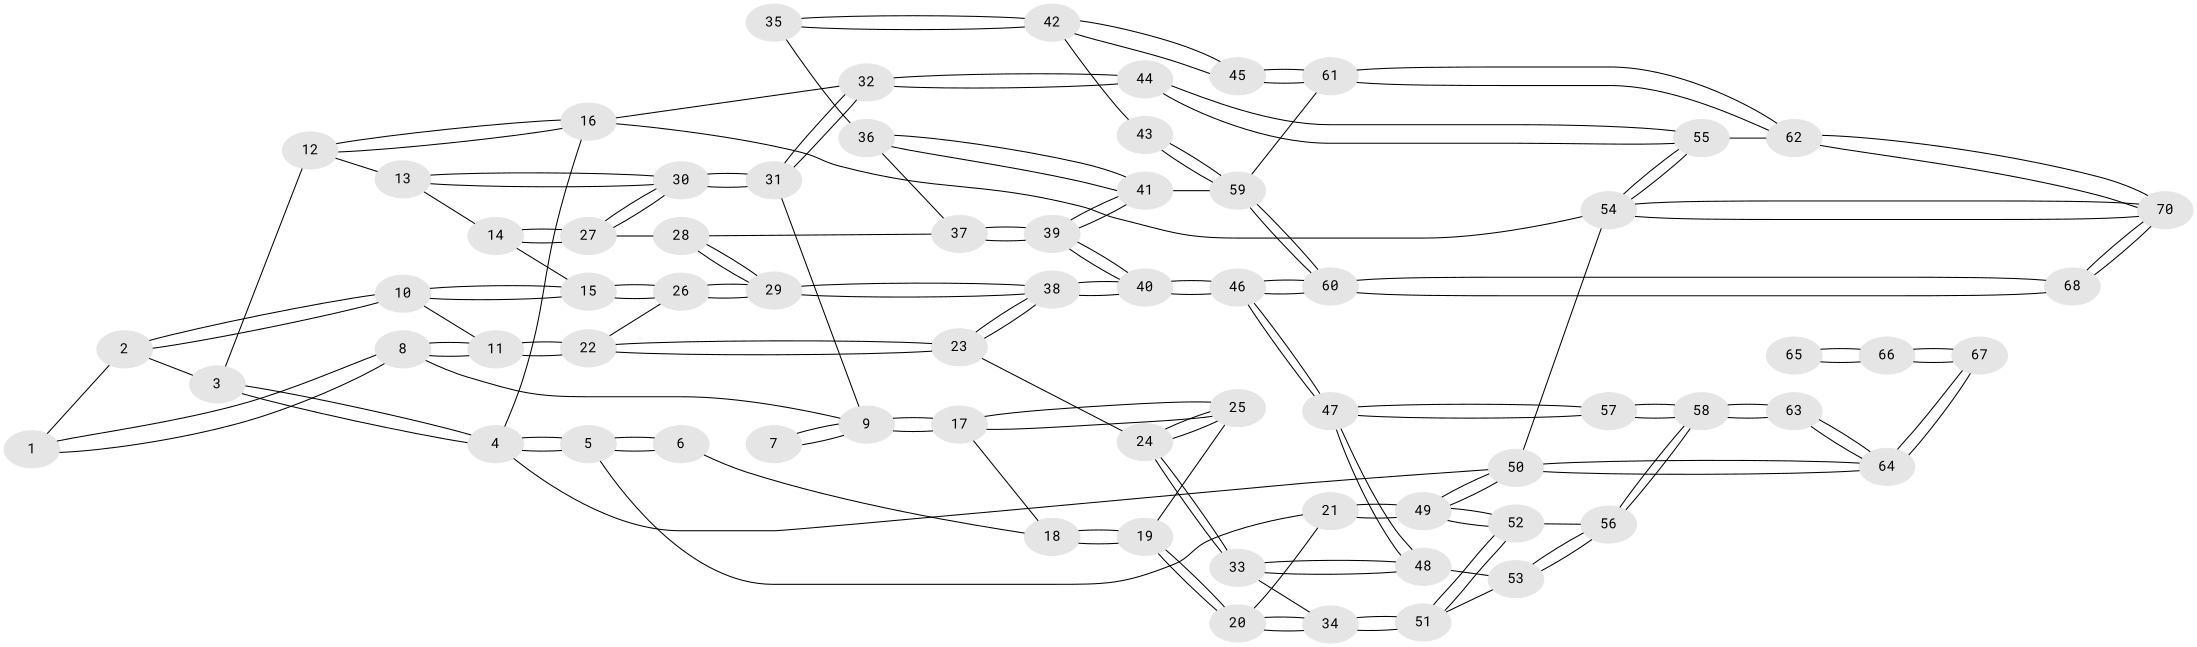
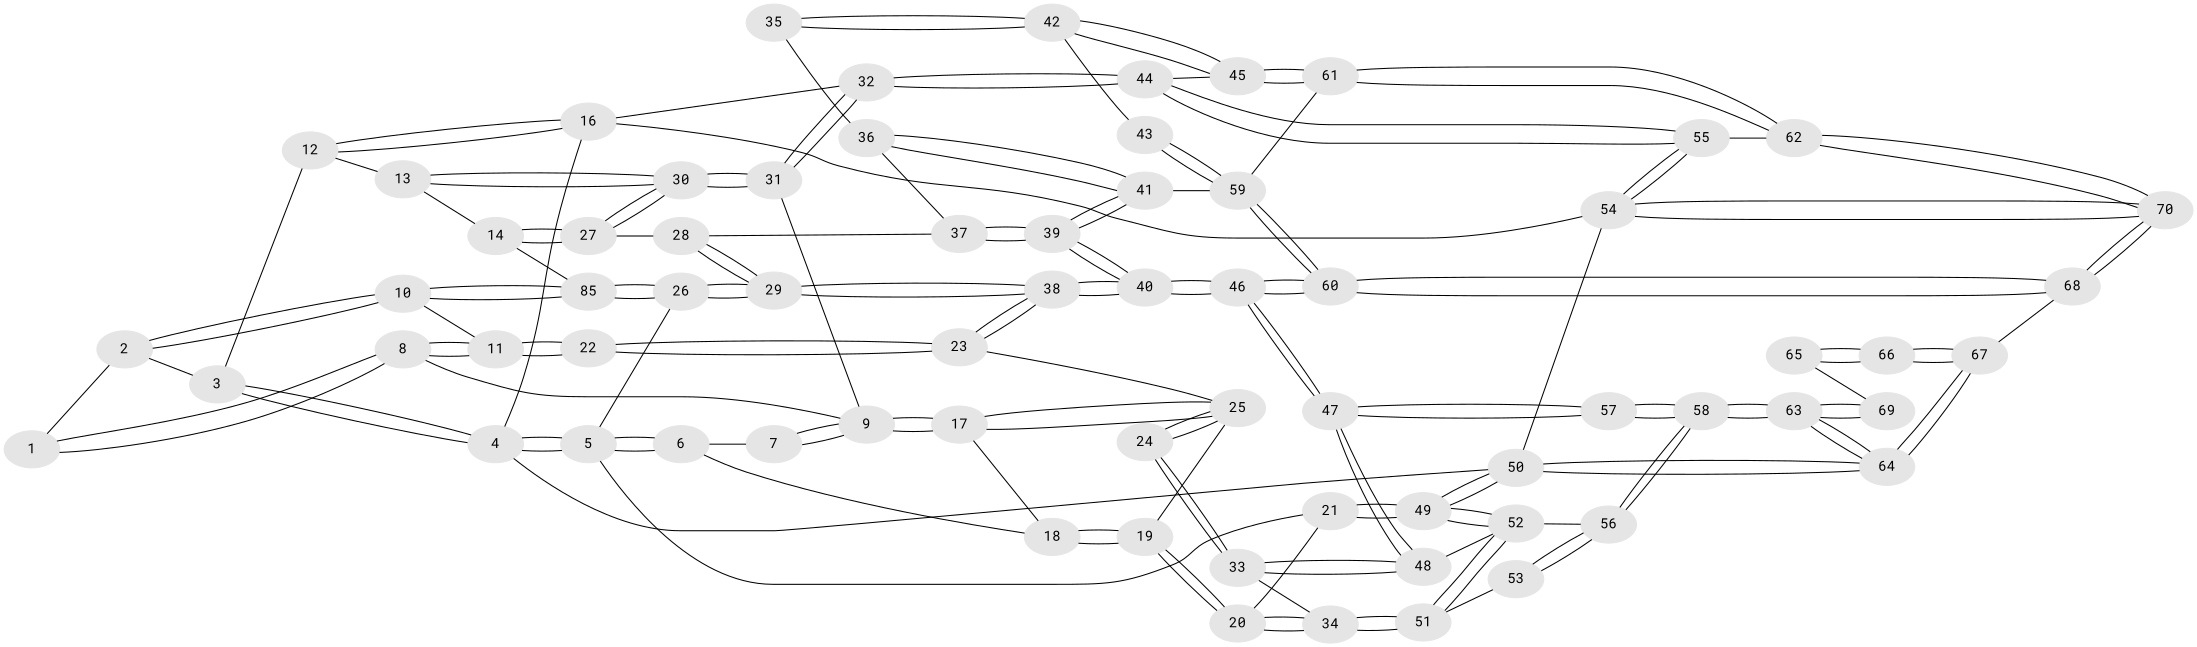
edge "45" -- "44": added
node "15": label "15" -> "85"
edge "26" -- "22": now "26" -- "5"
edge "68" -- "67": added
edge "23" -- "24": now "23" -- "25"
node "69": added
edge "6" -- "7": added
edge "48" -- "53": now "48" -- "52"
